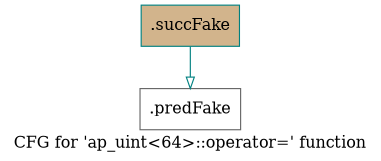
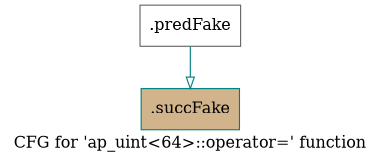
edge ".succFake" -> ".predFake": reversed
